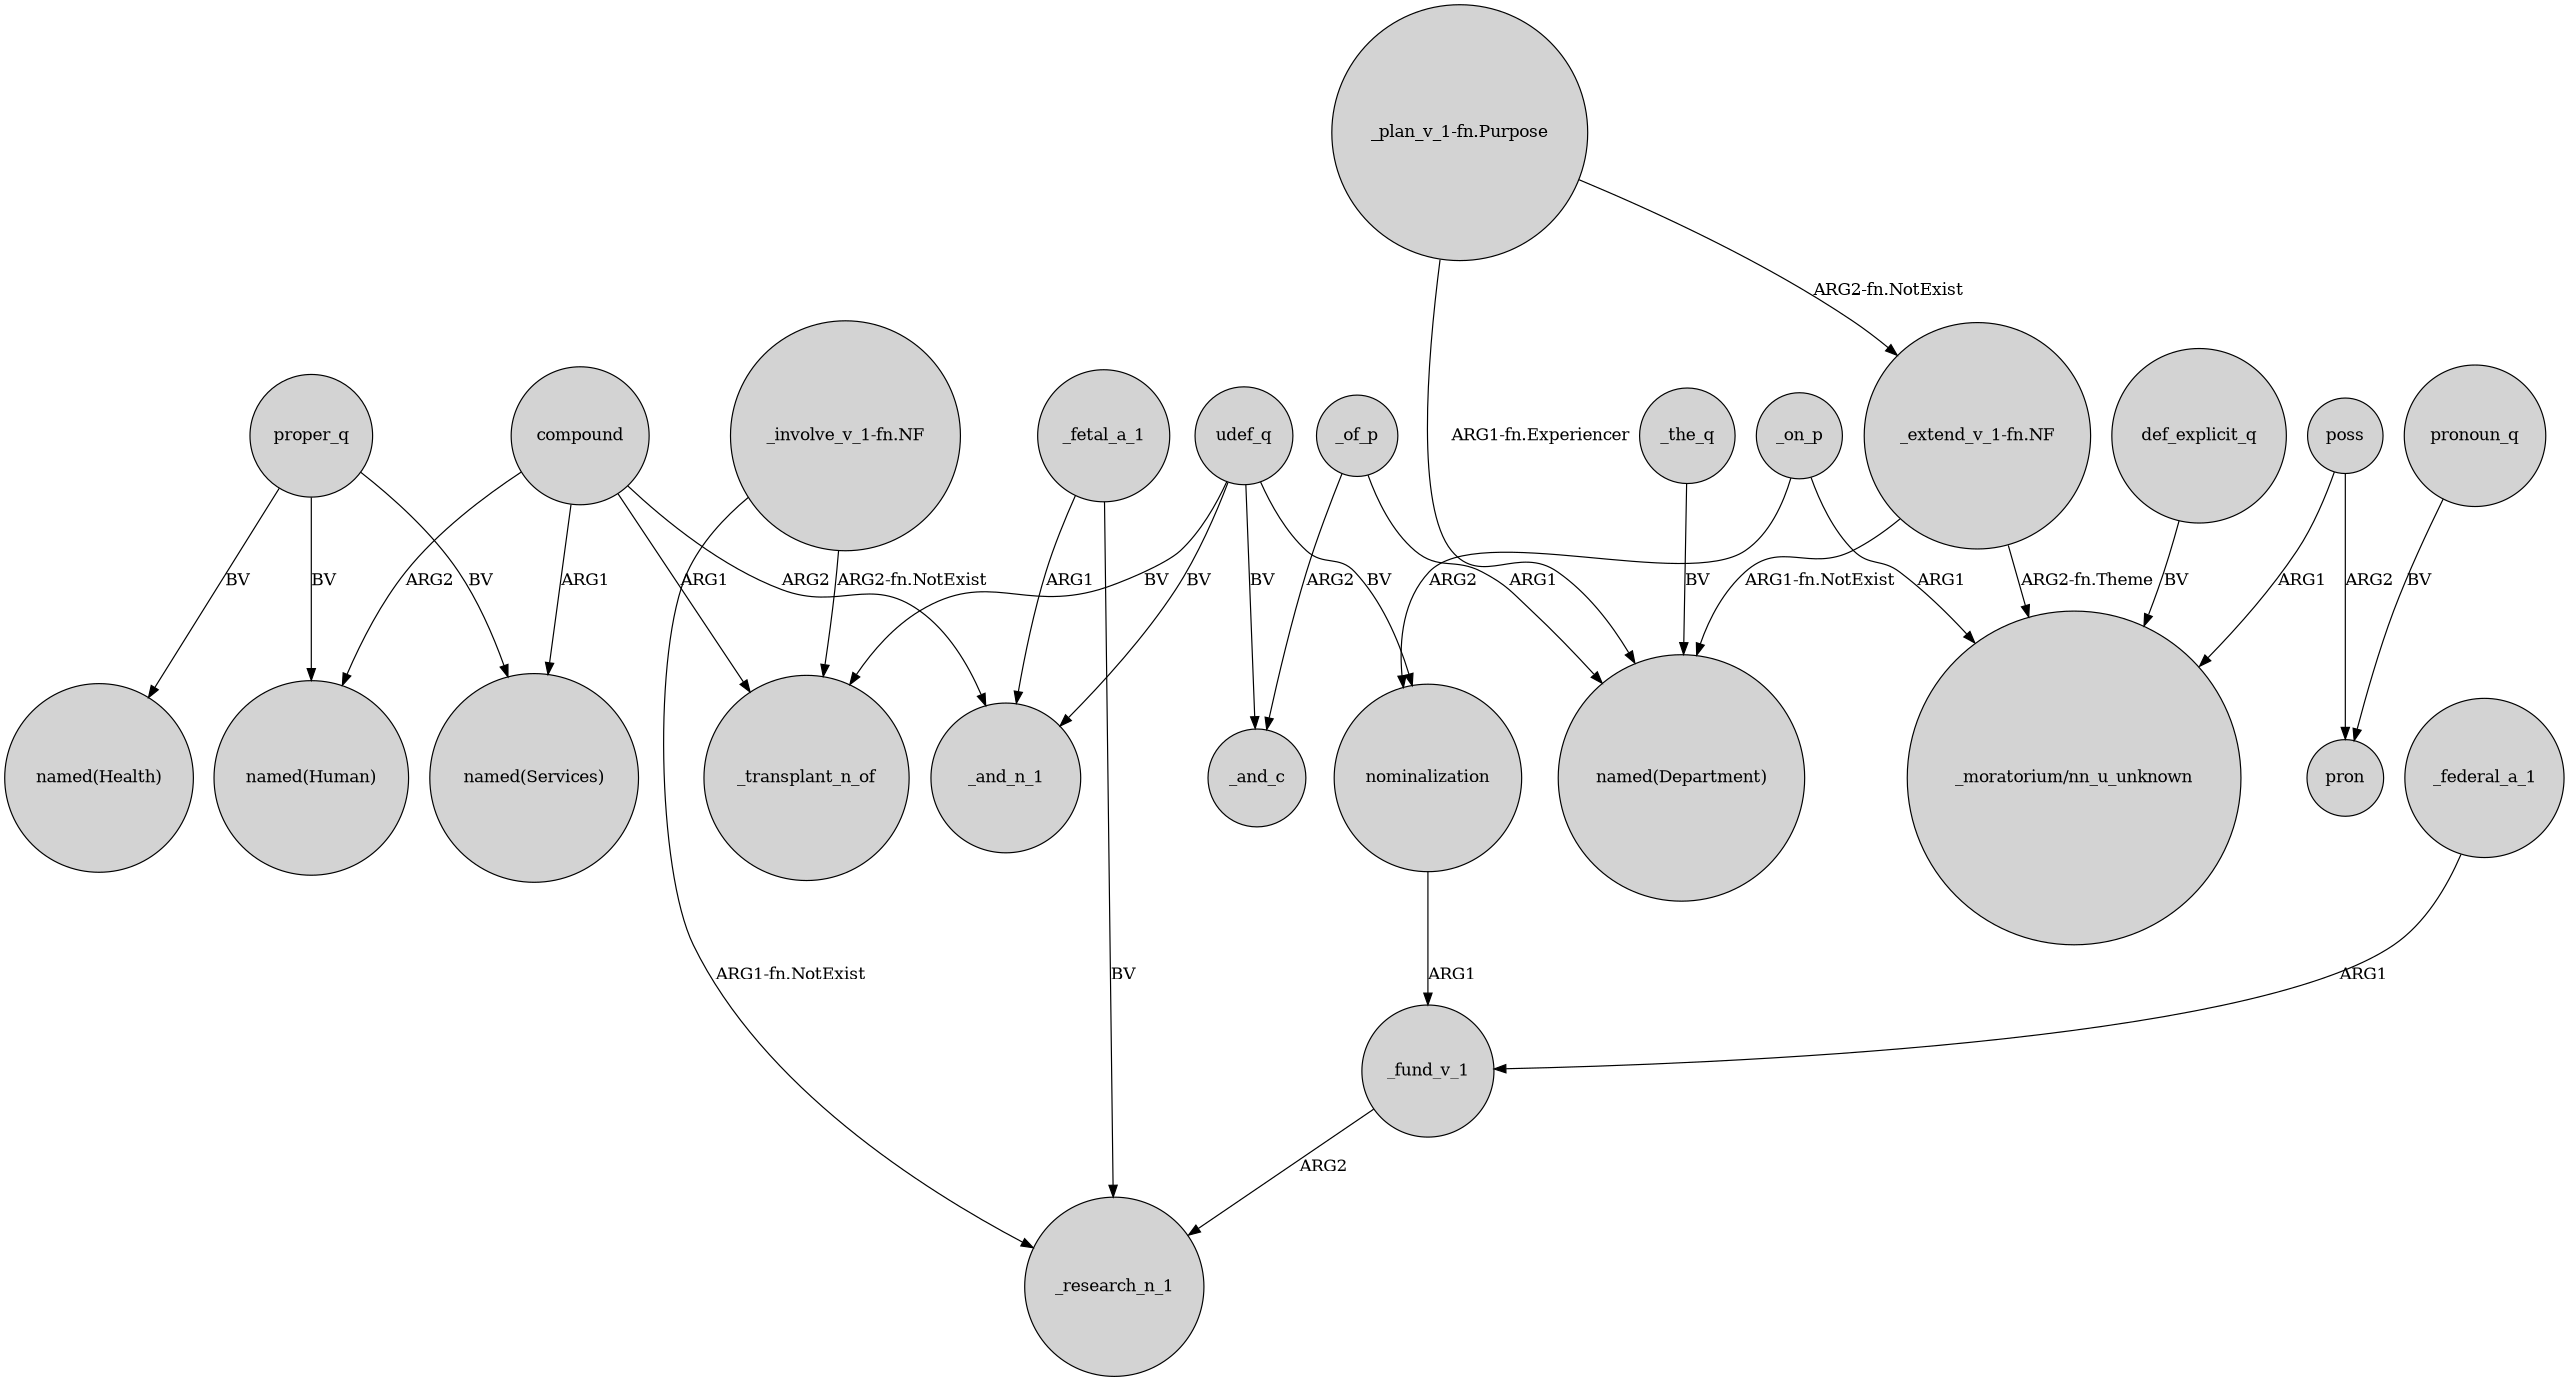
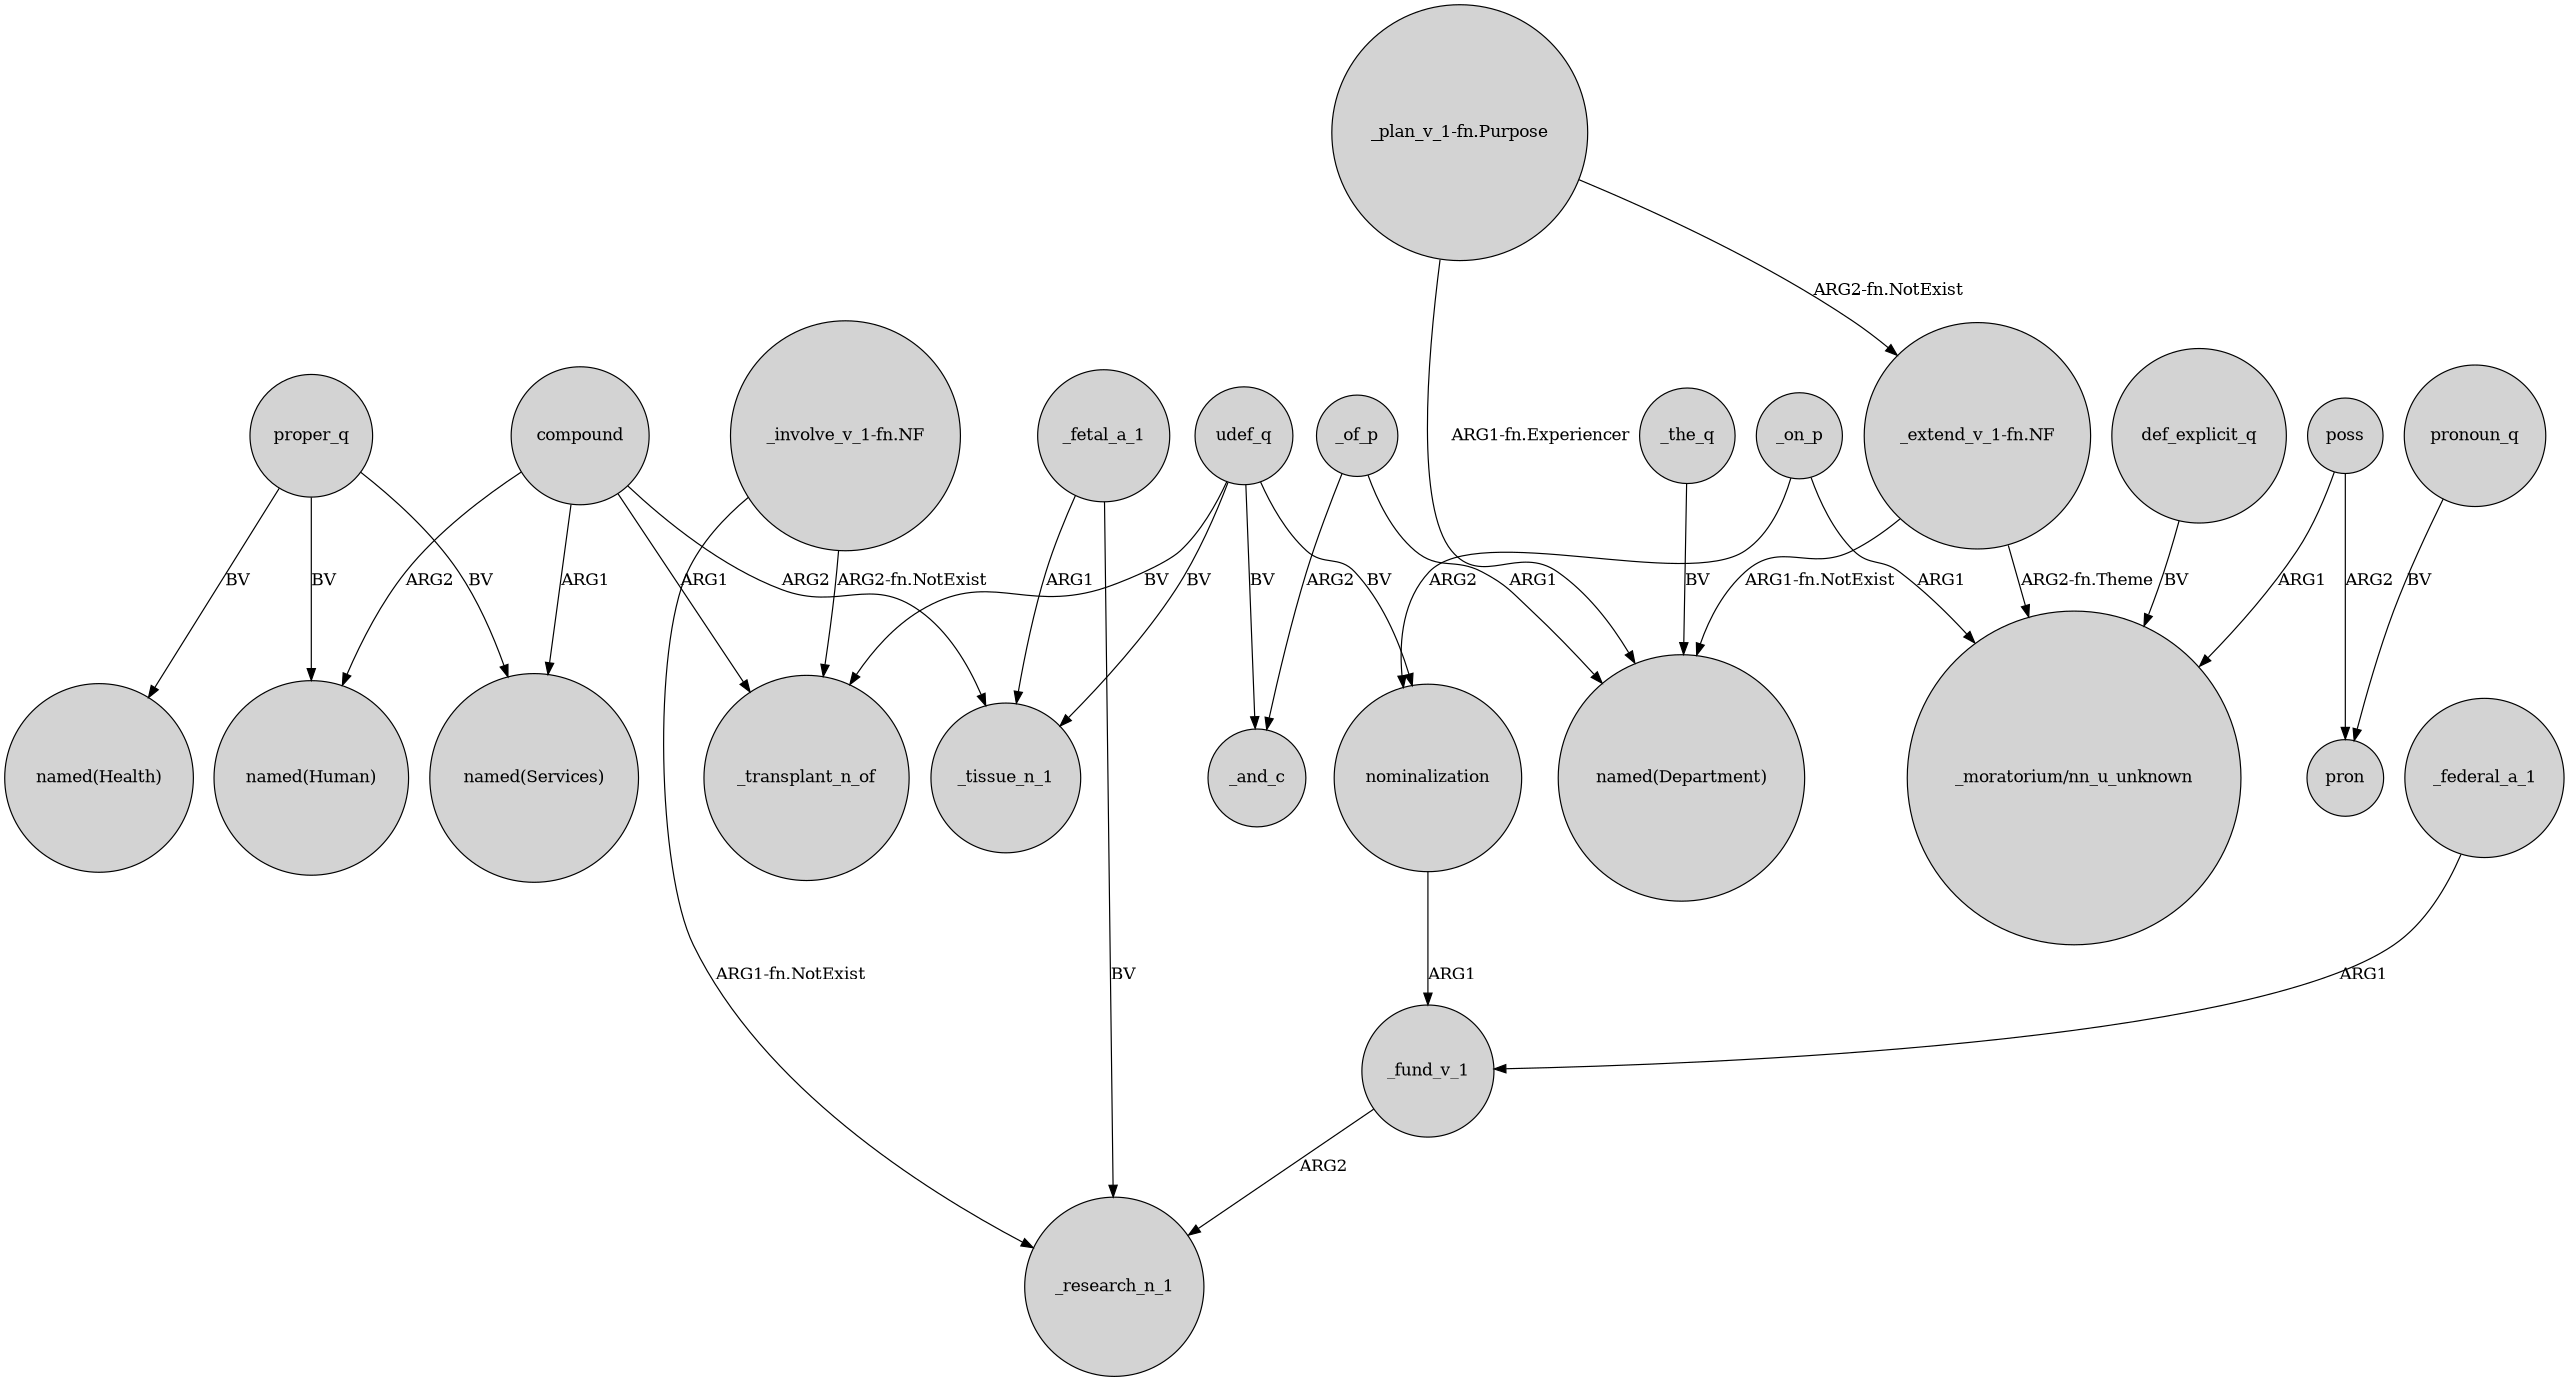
node "_and_n_1": label "_and_n_1" -> "_tissue_n_1"
